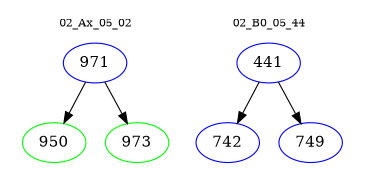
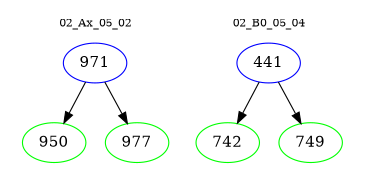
cluster "02_B0_05_44": label "02_B0_05_44" -> "02_B0_05_04"
node "973": label "973" -> "977"
node "742": color blue -> green
node "749": color blue -> green
